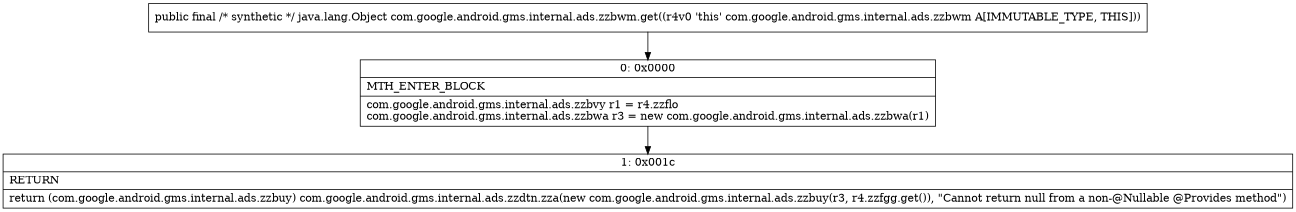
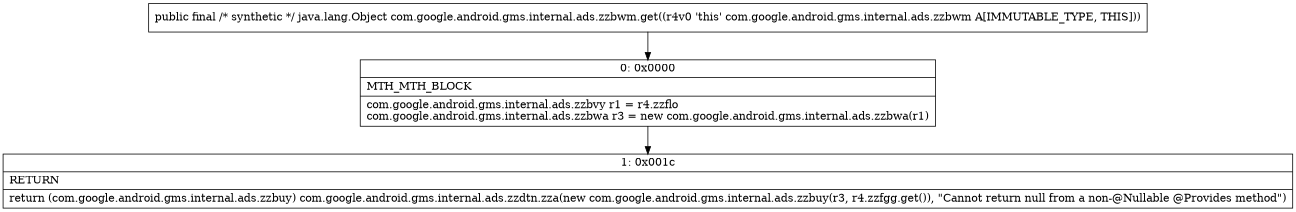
node "0: 0x0000": text "MTH_ENTER_BLOCK" -> "MTH_MTH_BLOCK"
